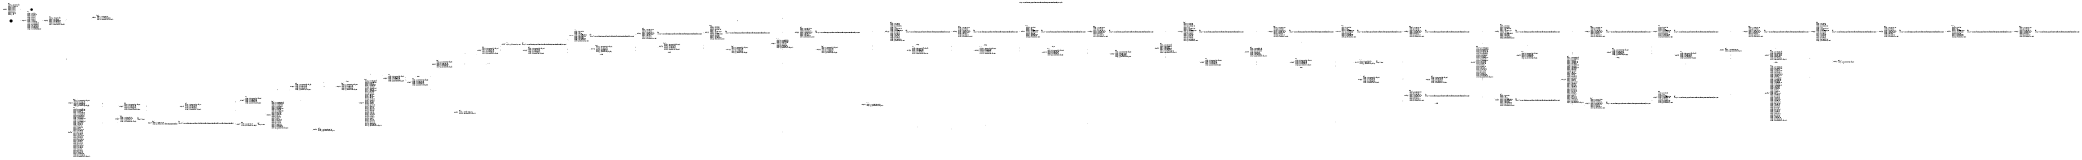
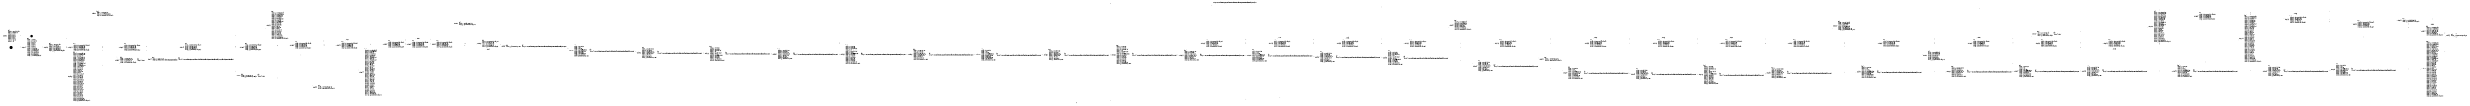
node "0x401cf2 [40]": added
